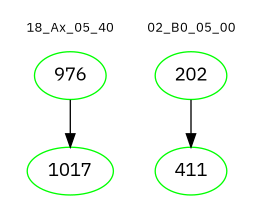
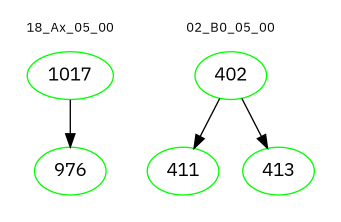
cluster "18_Ax_05_40": label "18_Ax_05_40" -> "18_Ax_05_00"
node "202": label "202" -> "402"
edge "976" -> "1017": reversed
node "413": added
